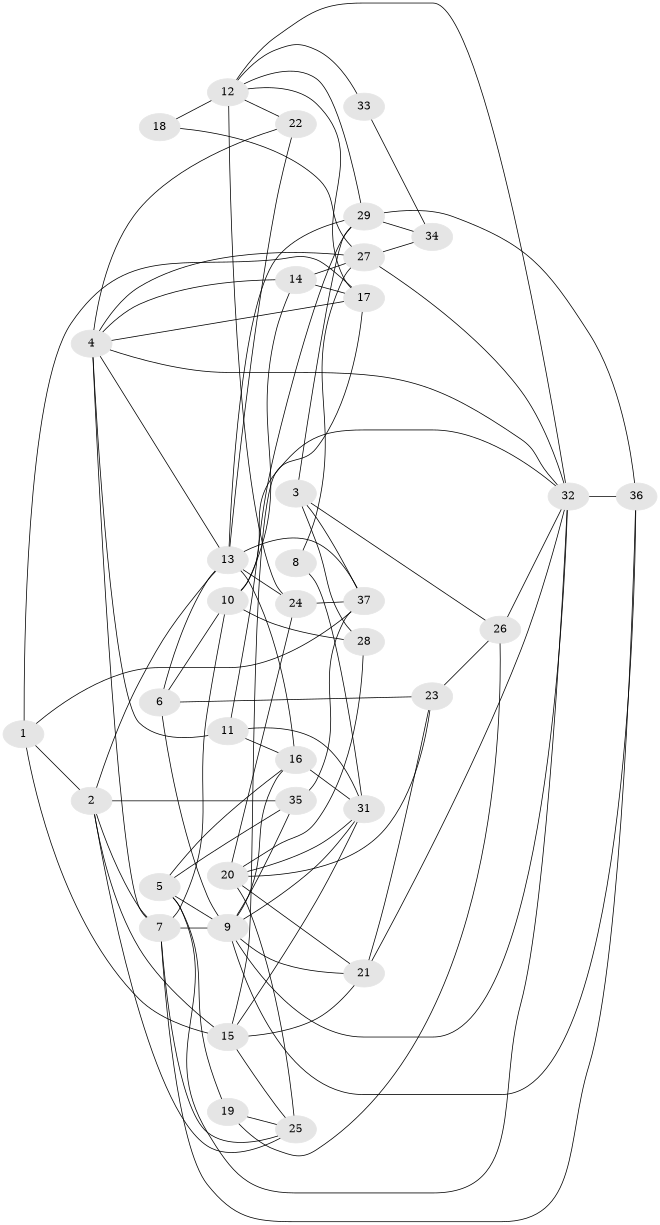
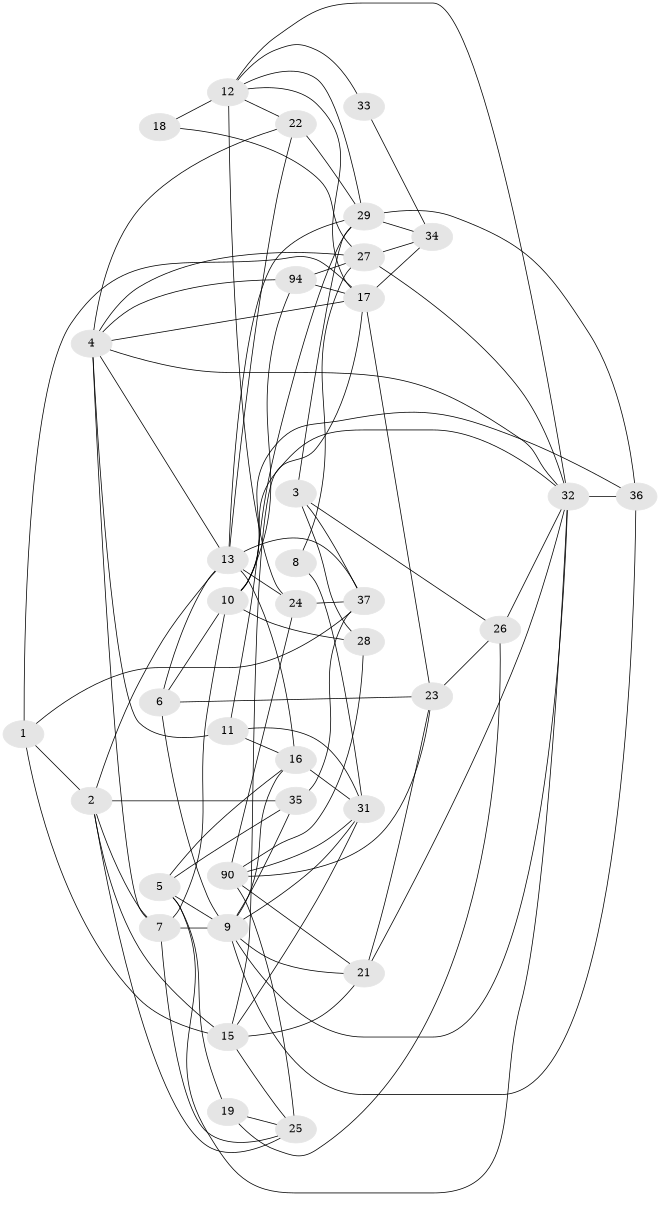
edge "22" -- "29": added
edge "34" -- "17": added
node "14": label "14" -> "94"
edge "17" -- "23": added
node "20": label "20" -> "90"
edge "36" -- "7": now "36" -- "10"
